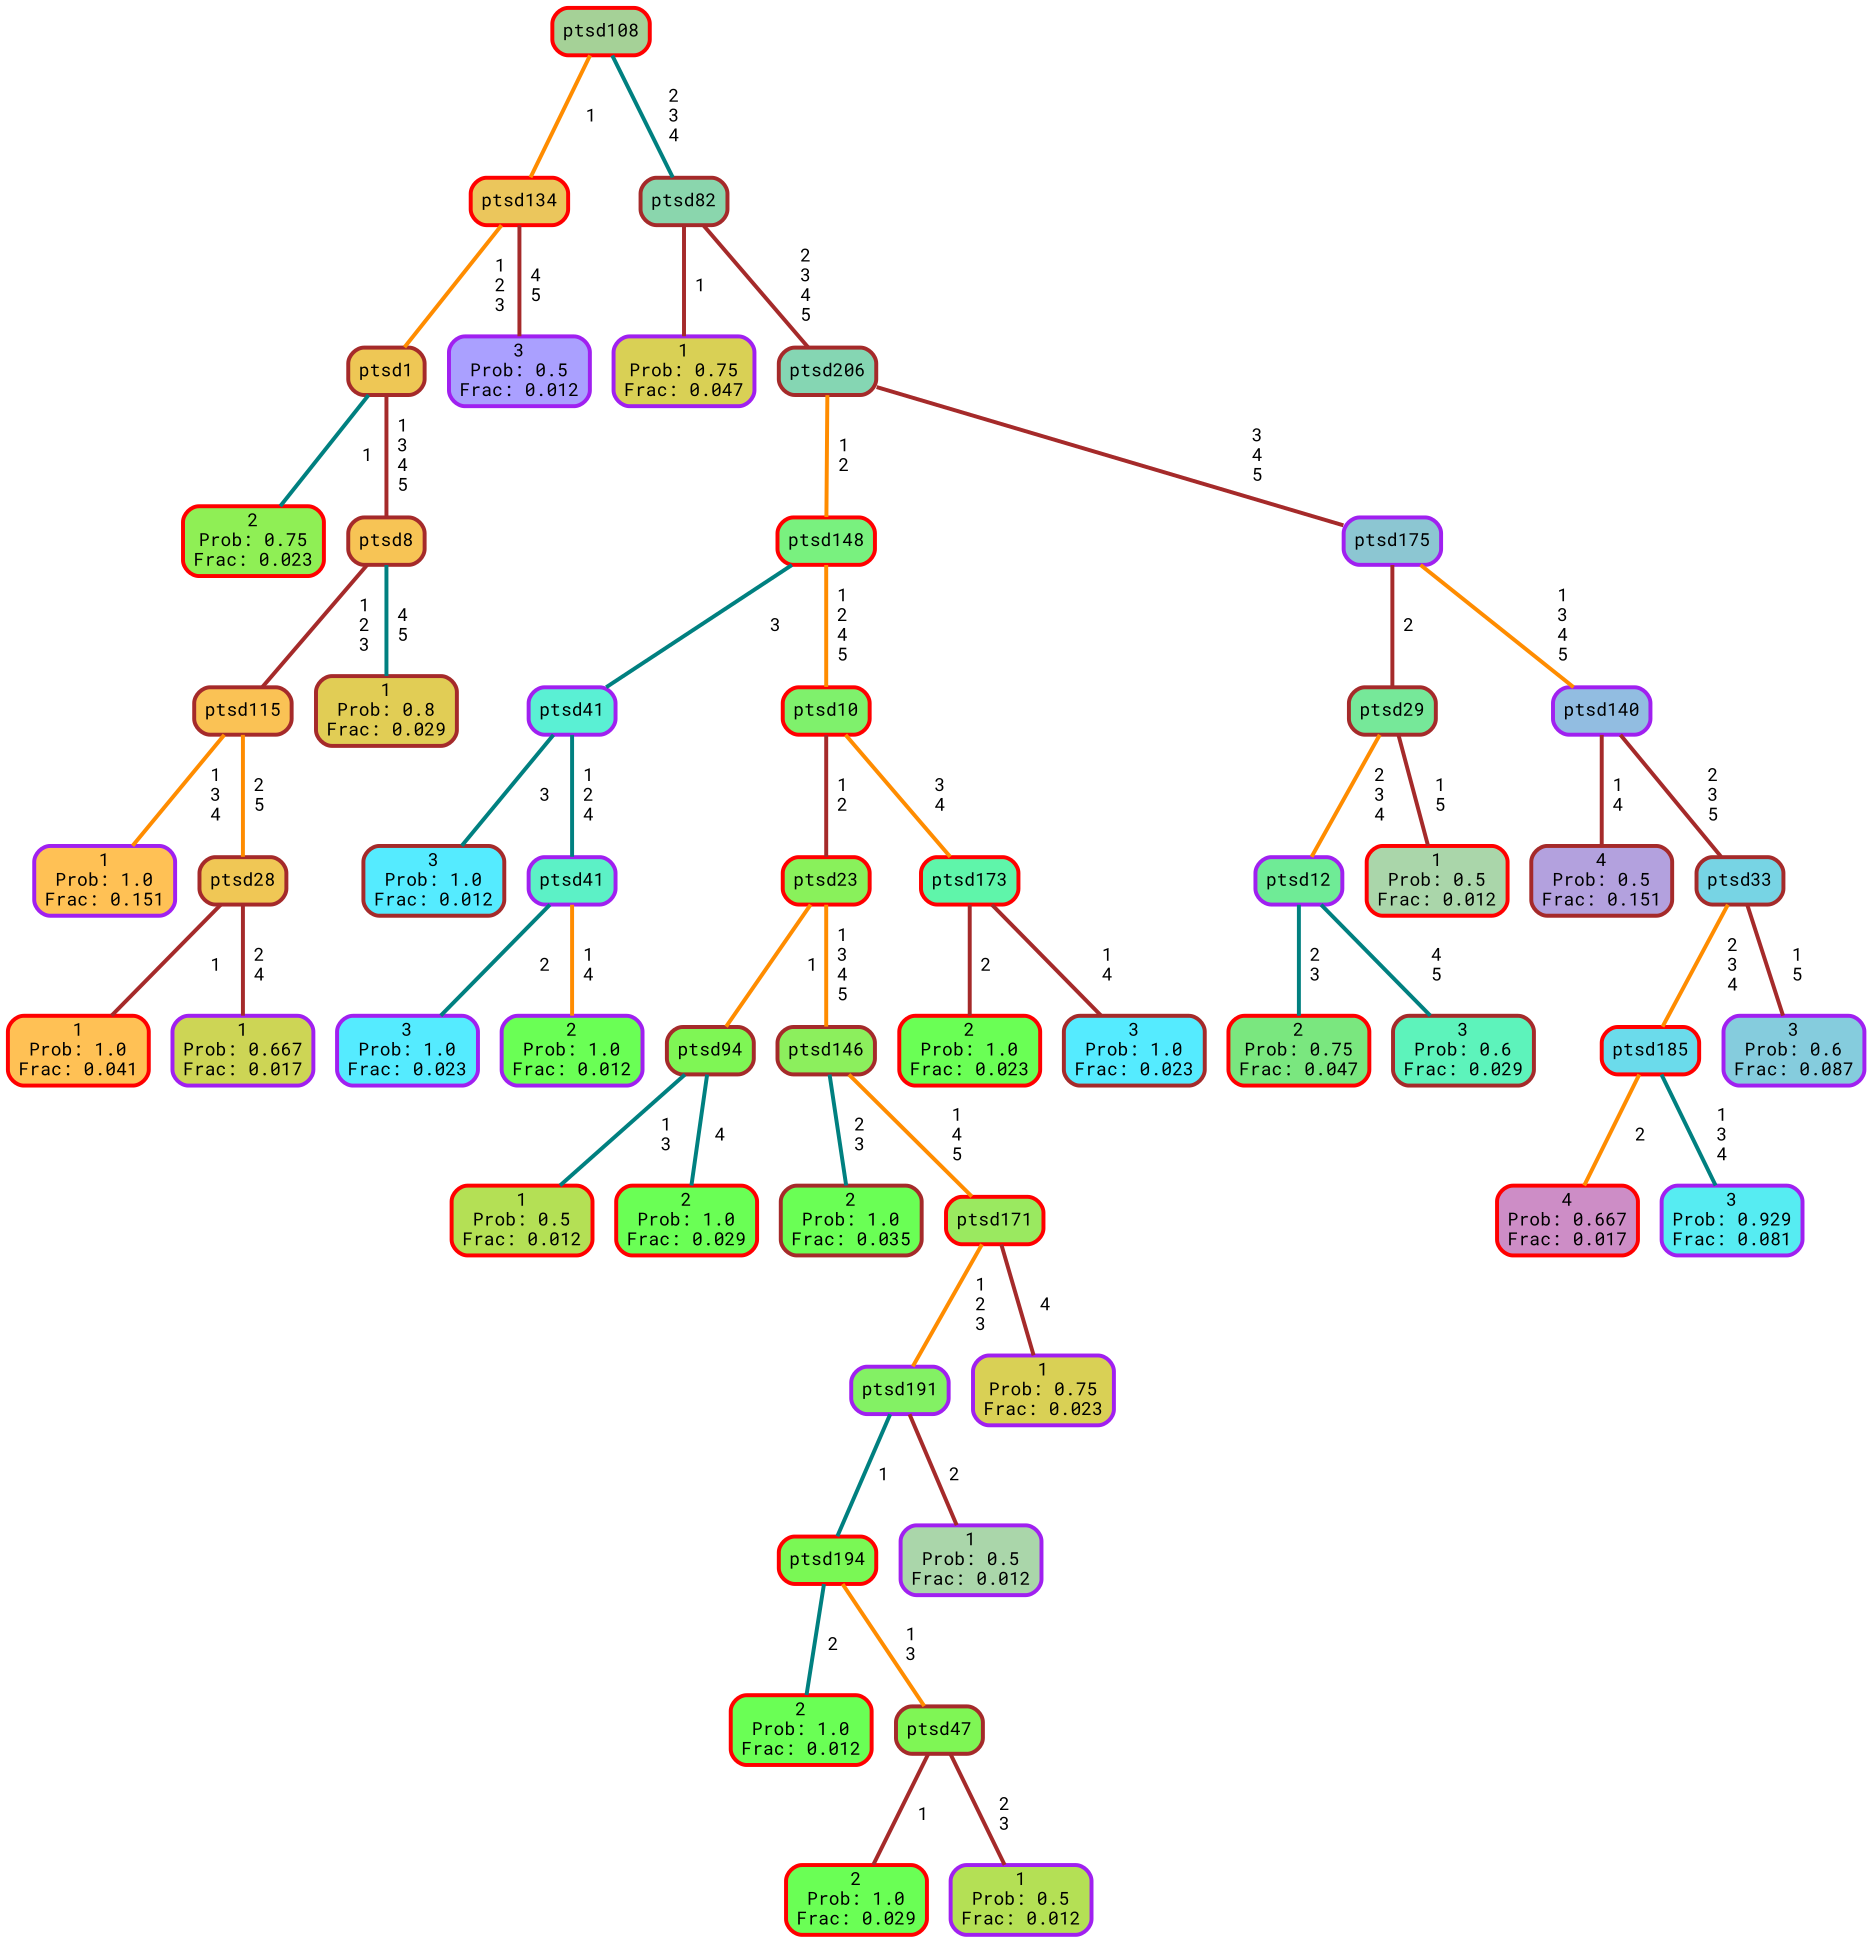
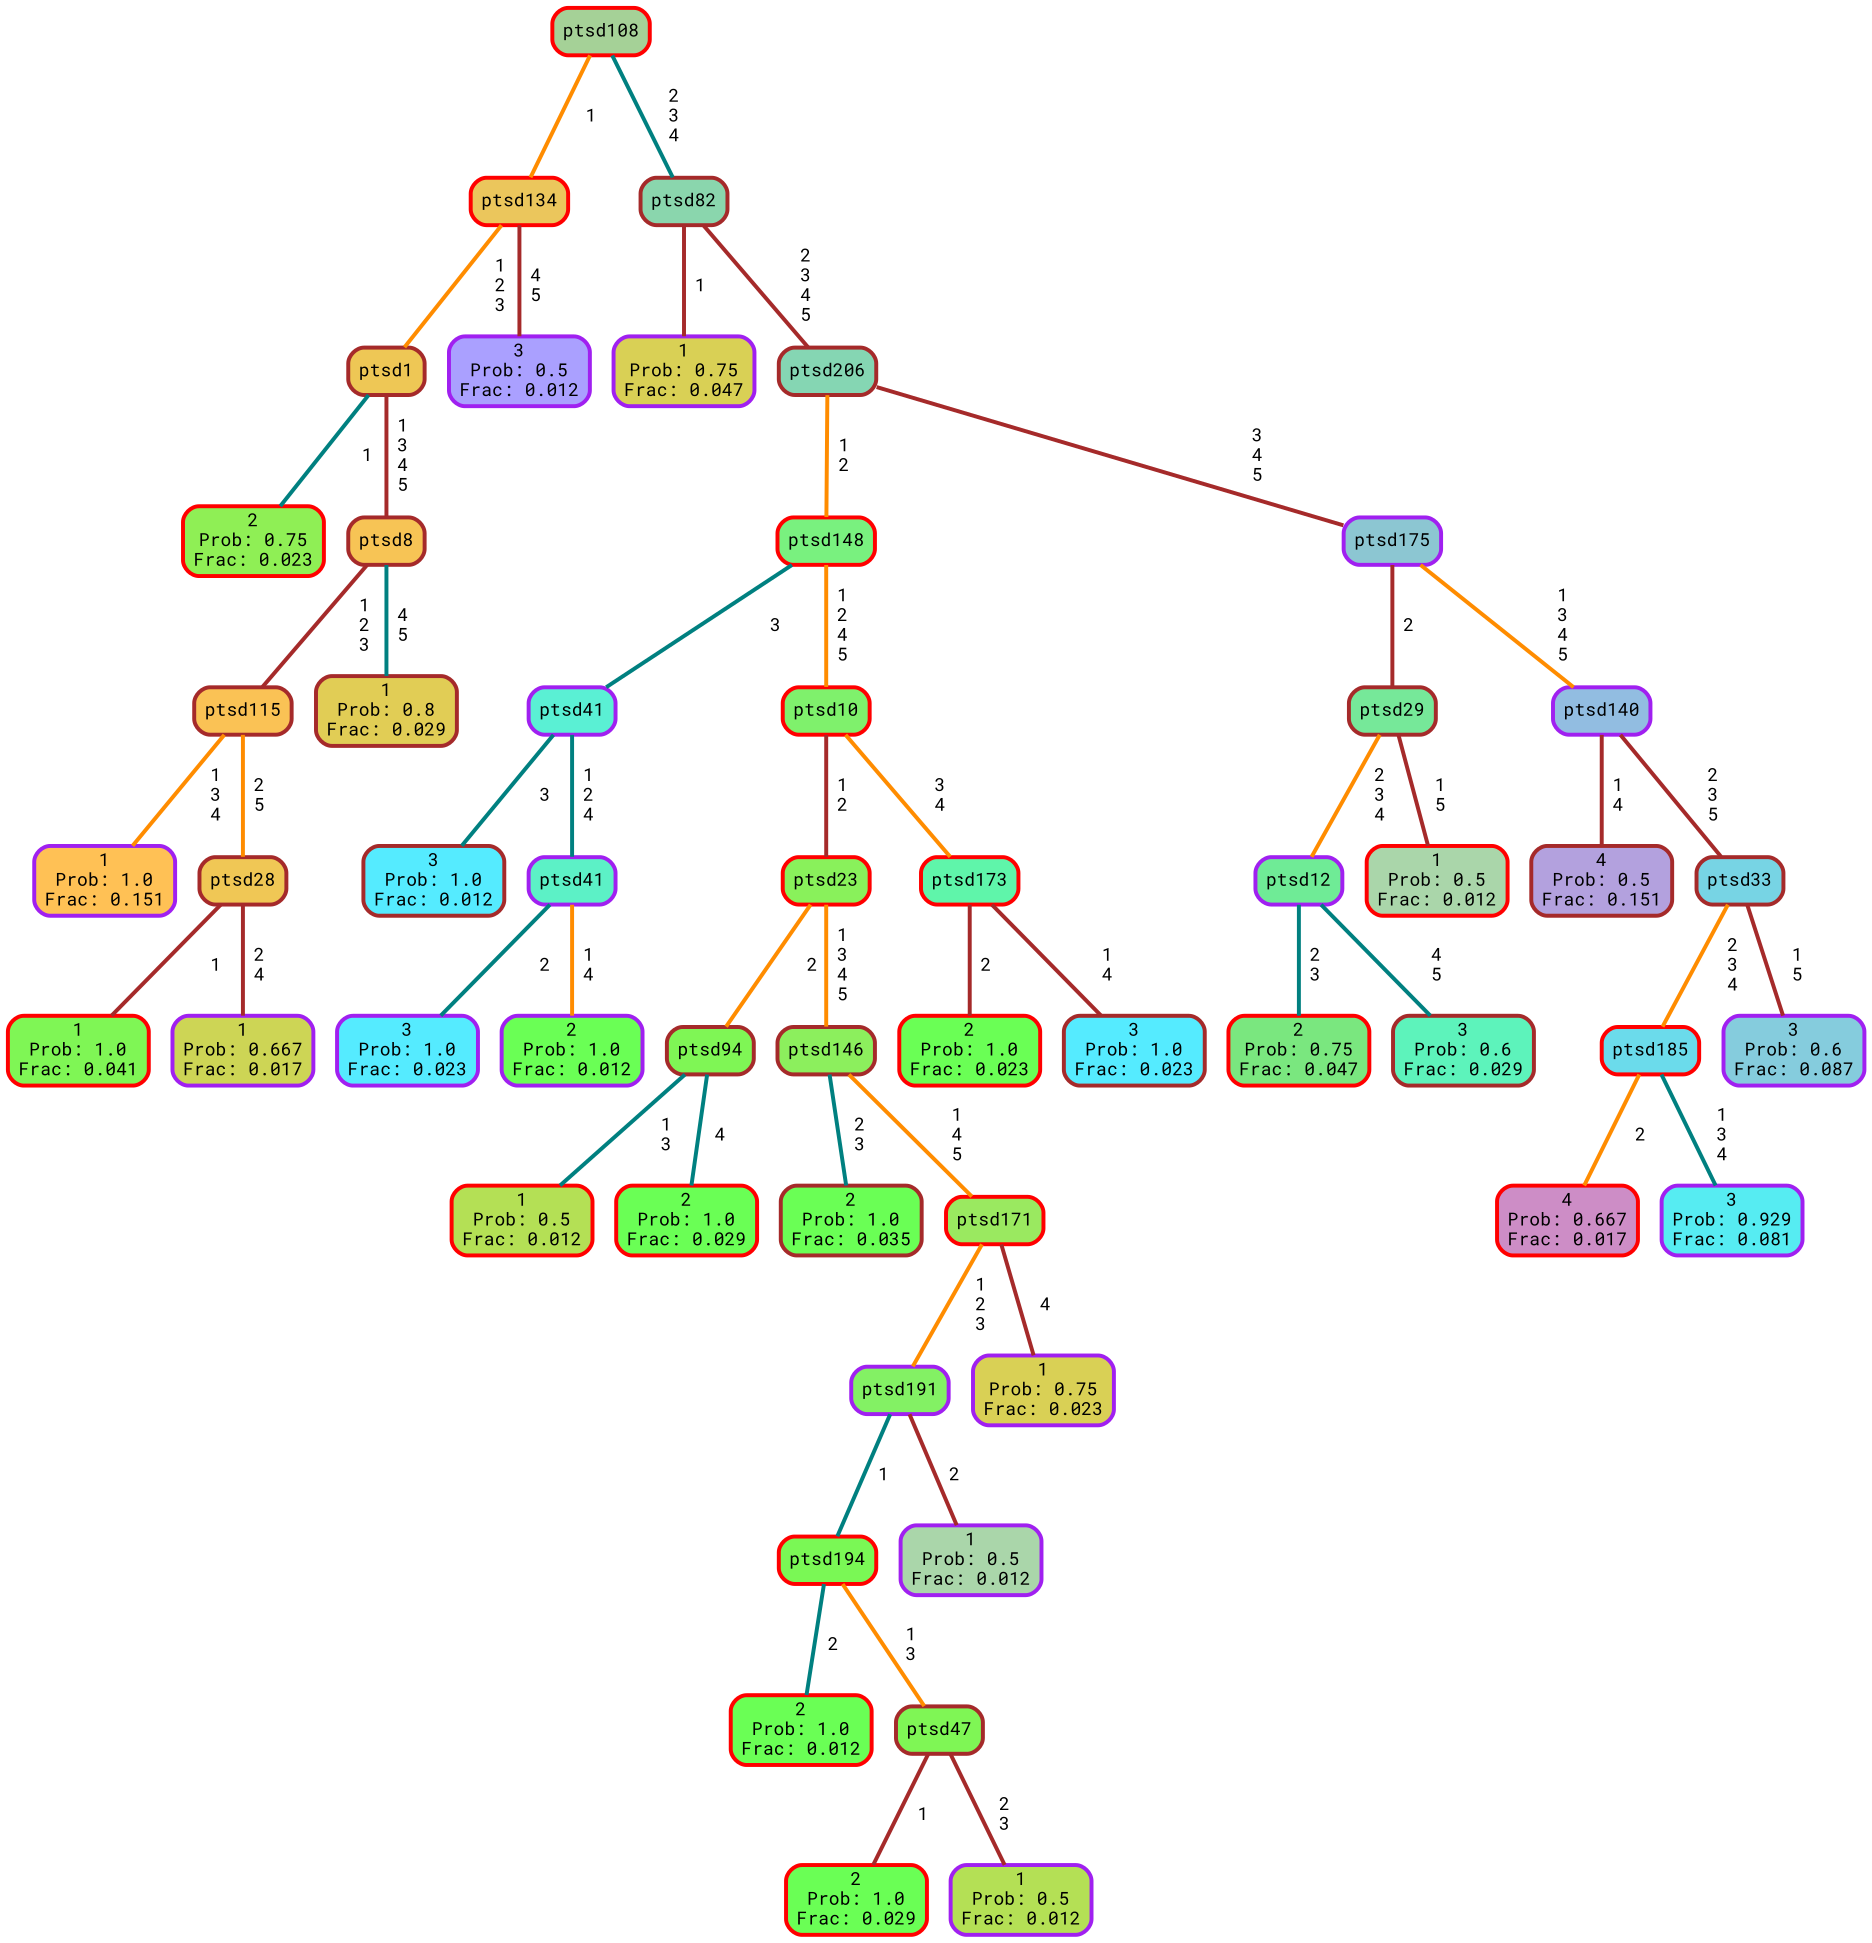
edge "ptsd23" -- "ptsd94": label " 1" -> " 2"
node "1 Prob: 1.0 Frac: 0.041": fillcolor #ffc155 -> #7ff655
